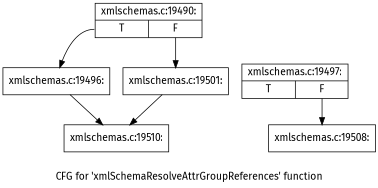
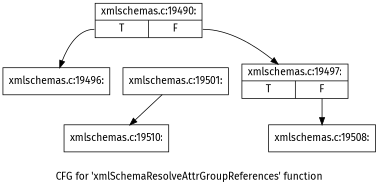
edge "xmlschemas.c:19490:" -> "xmlschemas.c:19501:": now "xmlschemas.c:19490:" -> "xmlschemas.c:19497:"
edge "xmlschemas.c:19496:" -> "xmlschemas.c:19510:": removed
